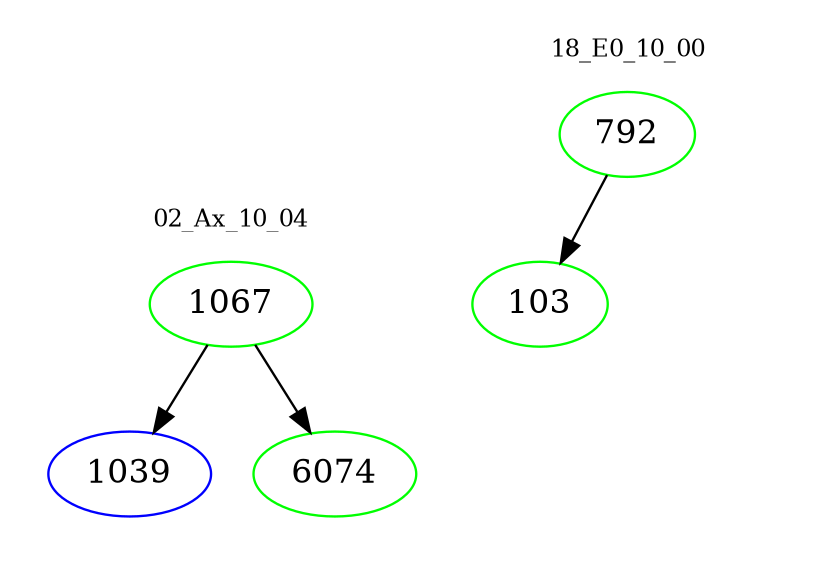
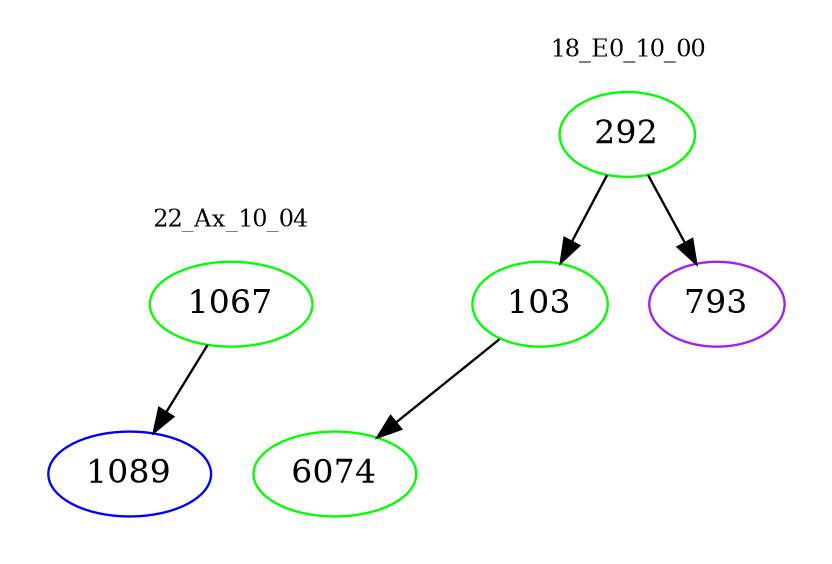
node "792": label "792" -> "292"
cluster "02_Ax_10_04": label "02_Ax_10_04" -> "22_Ax_10_04"
node "793": added
edge "1067" -> "6074": now "103" -> "6074"
node "1039": label "1039" -> "1089"
